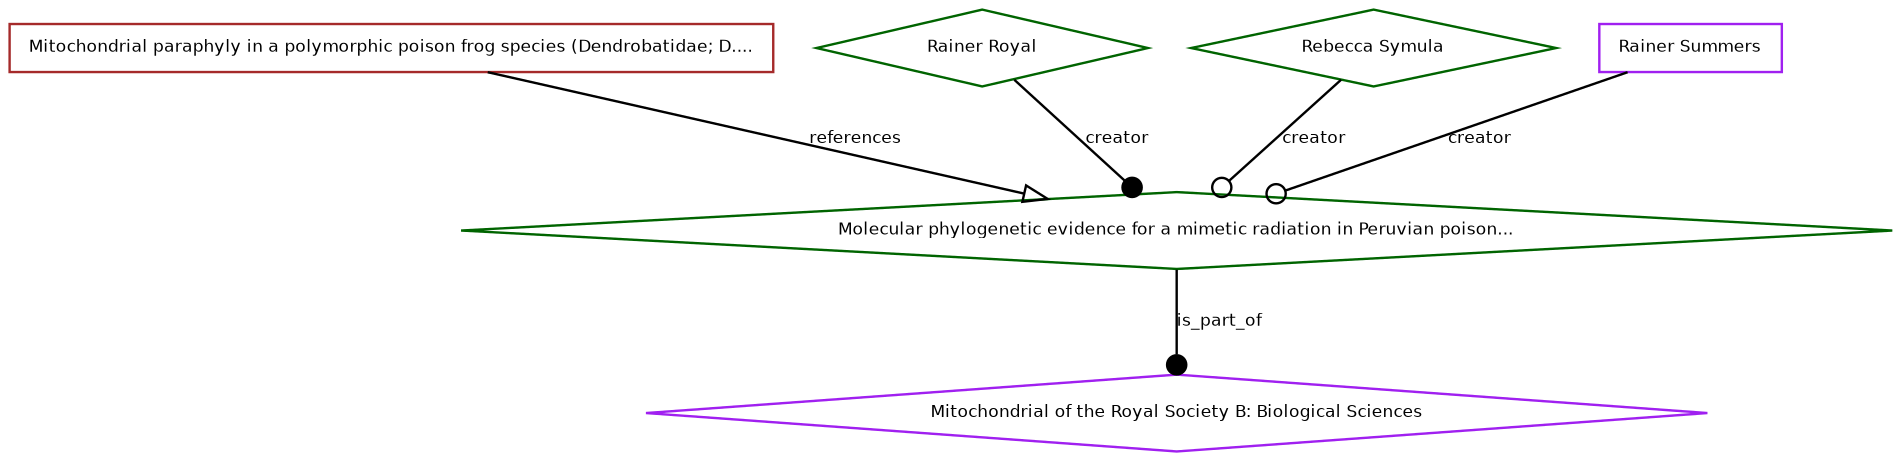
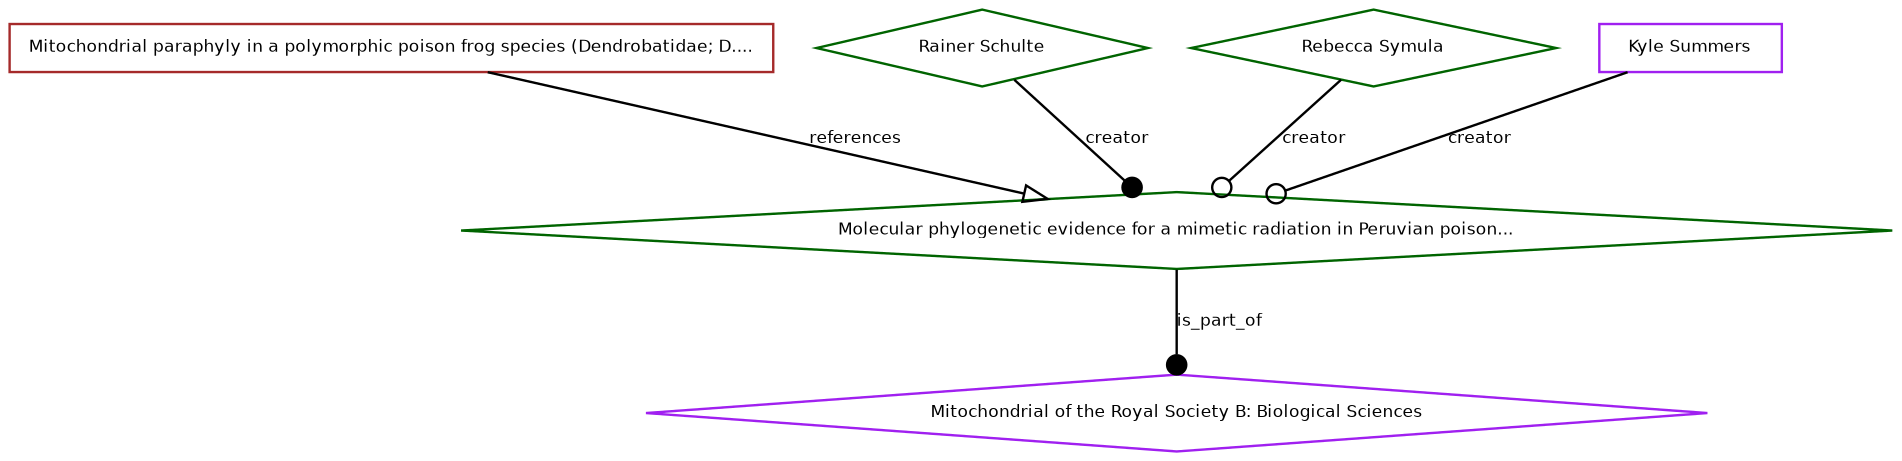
node "Rainer Royal": label "Rainer Royal" -> "Rainer Schulte"
node "Rainer Summers": label "Rainer Summers" -> "Kyle Summers"
